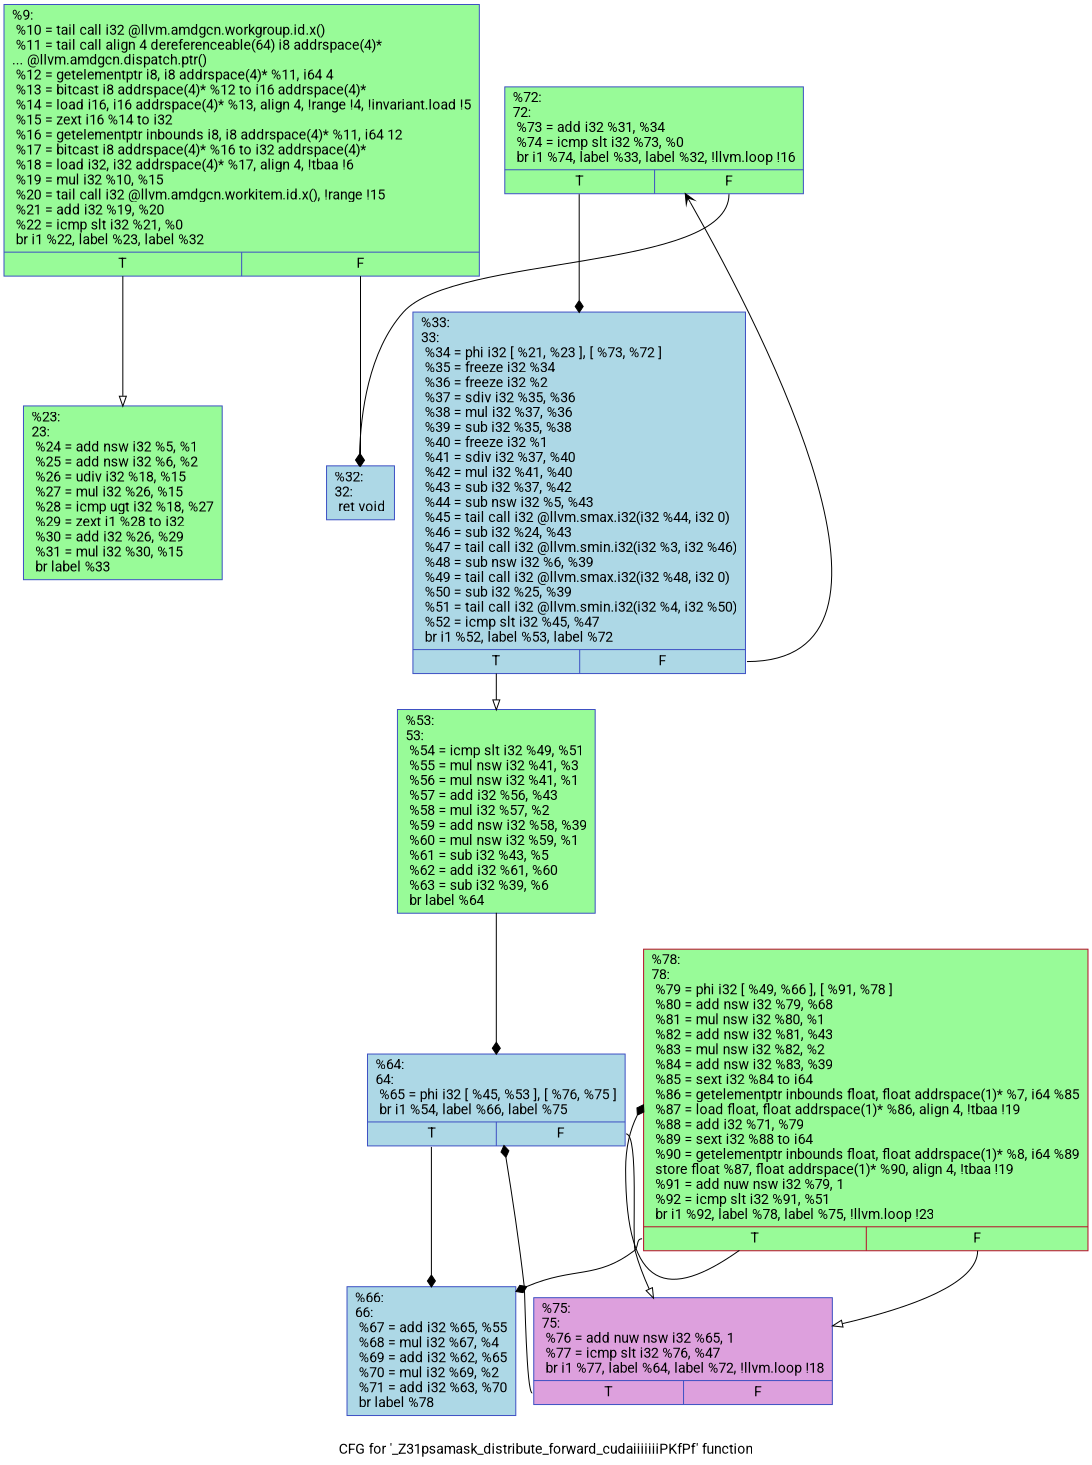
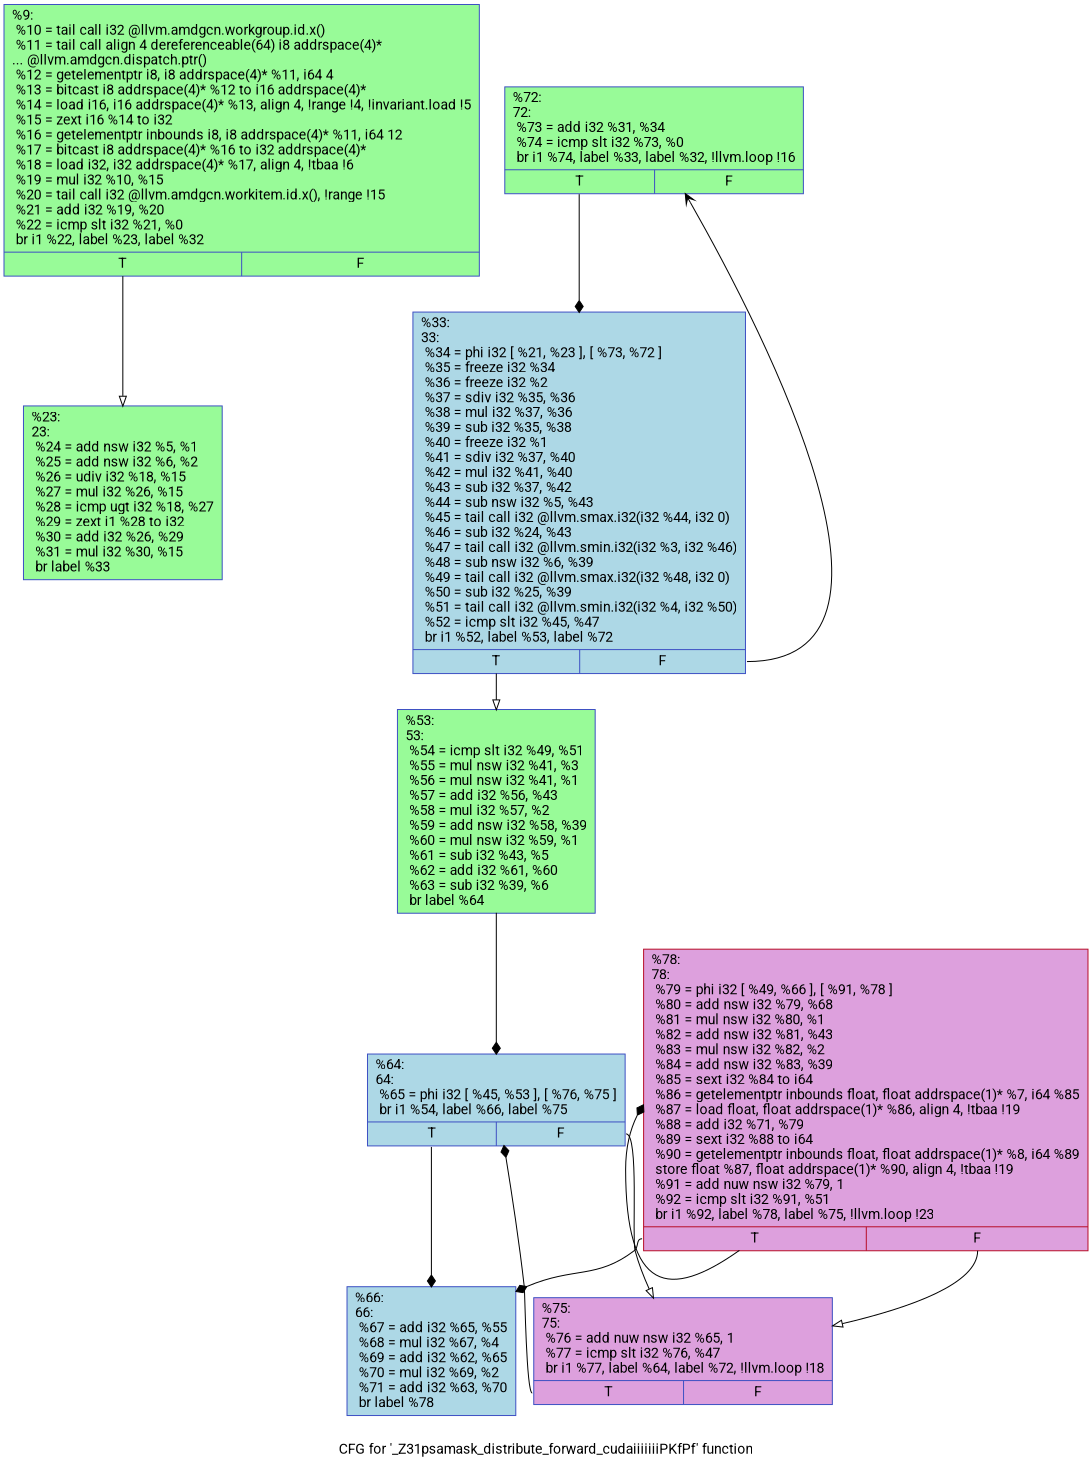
node "%32:": removed
node "%78:": fillcolor palegreen -> plum
